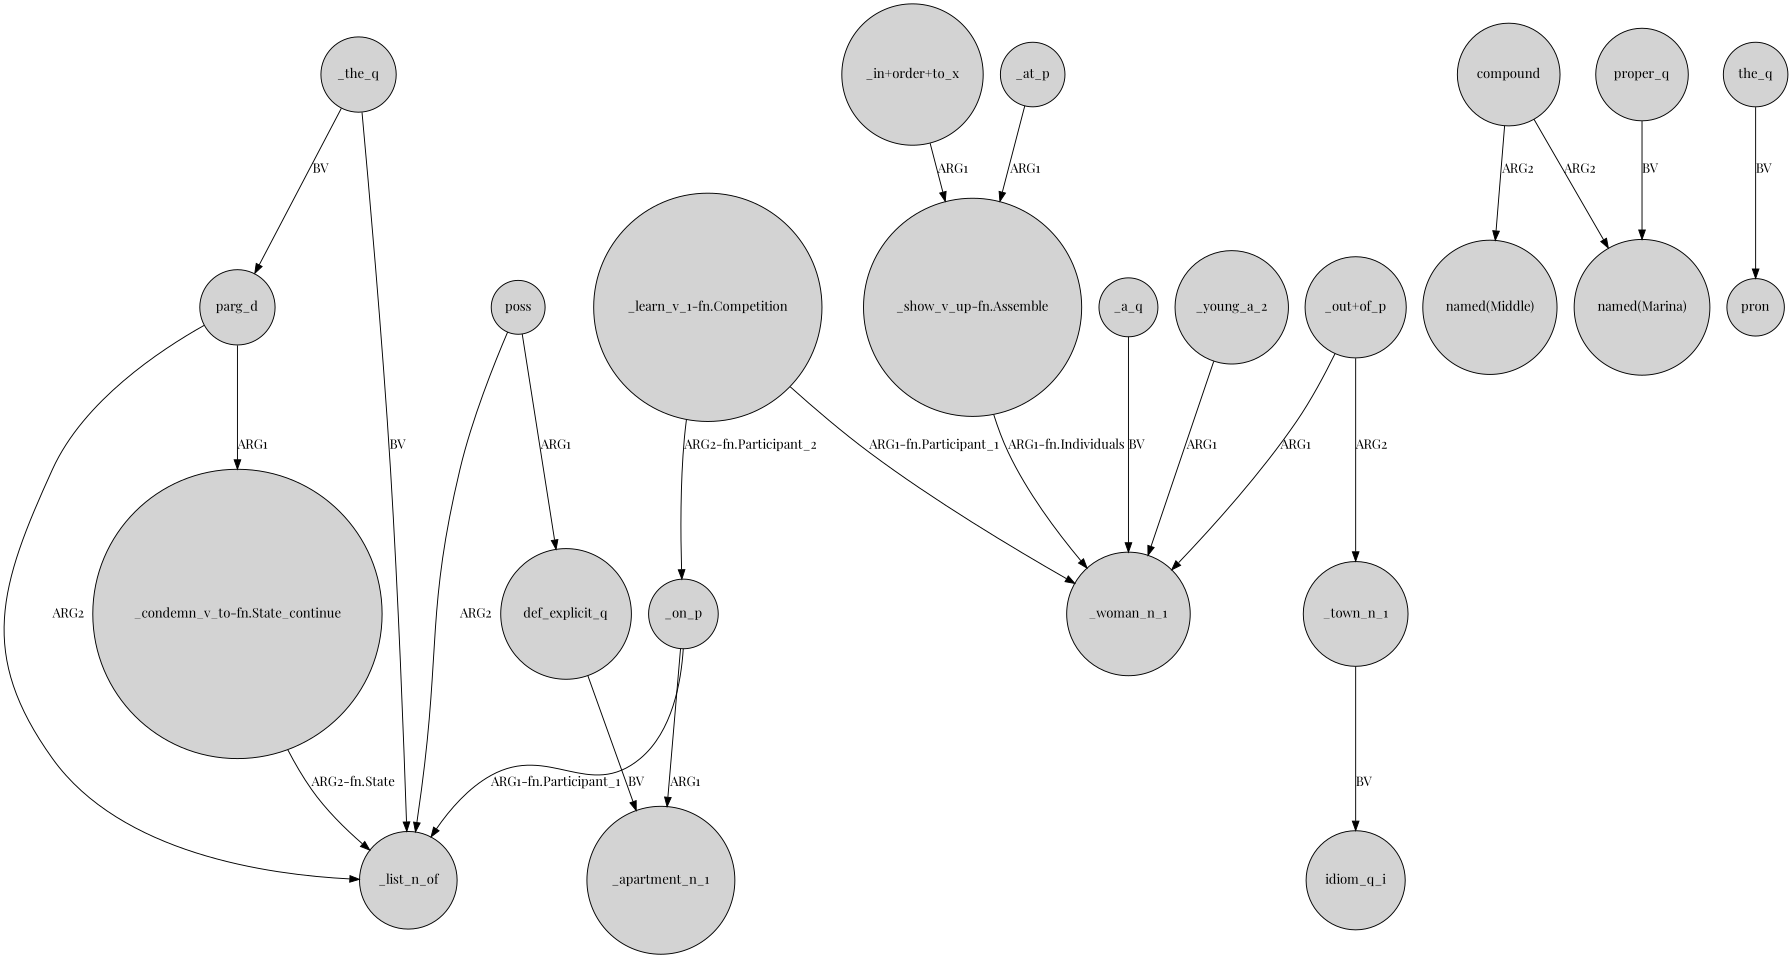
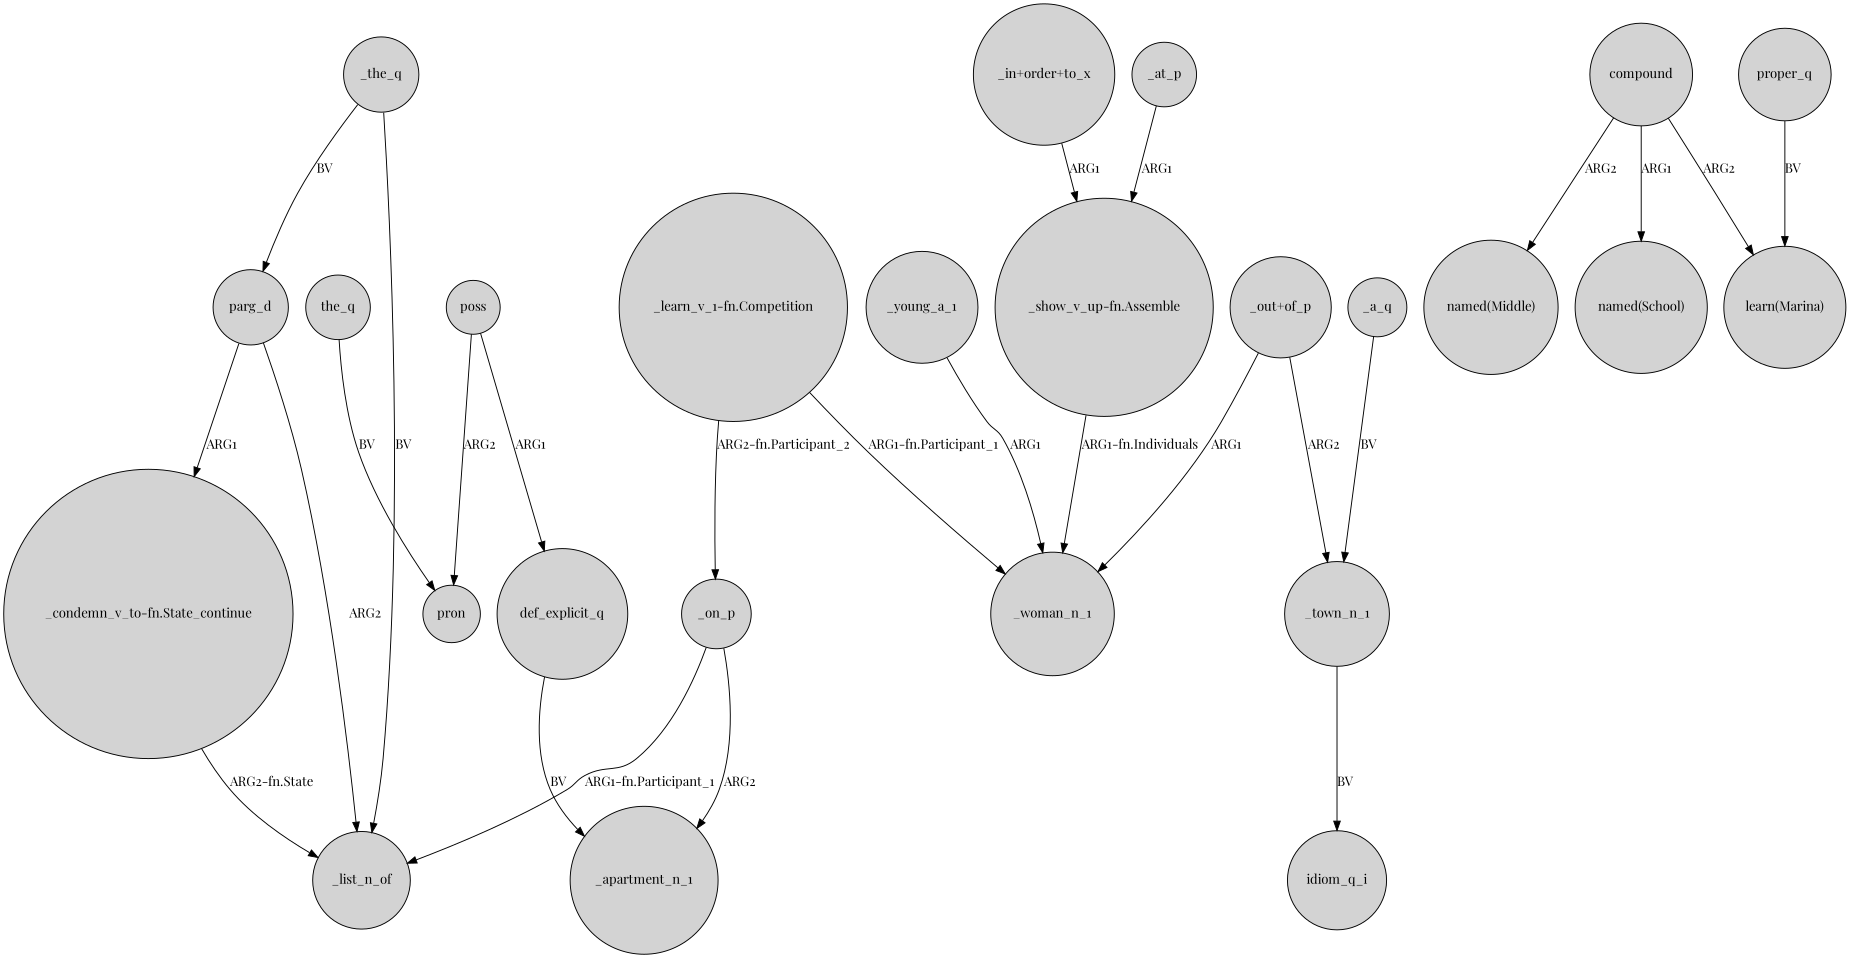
node "_young_a_2": label "_young_a_2" -> "_young_a_1"
node "named(School)": added
node "named(Marina)": label "named(Marina)" -> "learn(Marina)"
edge "_a_q" -> "_woman_n_1": now "_a_q" -> "_town_n_1"
edge "poss" -> "_list_n_of": now "poss" -> "pron"
edge "_on_p" -> "_apartment_n_1": label "ARG1" -> "ARG2"
